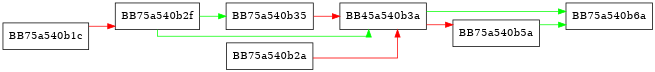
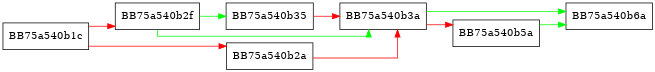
node "BB45a540b3a": label "BB45a540b3a" -> "BB75a540b3a"
edge "BB75a540b1c" -> "BB75a540b2a": added
